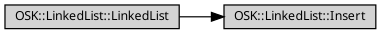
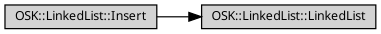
edge "OSK::LinkedList::LinkedList" -> "OSK::LinkedList::Insert": reversed
